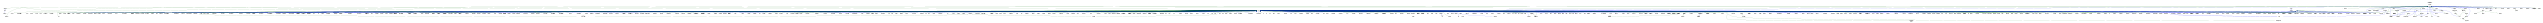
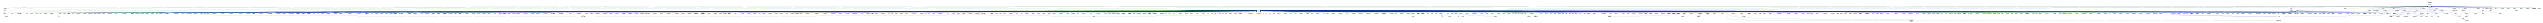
node "transpose_smp_block.cpp": removed
